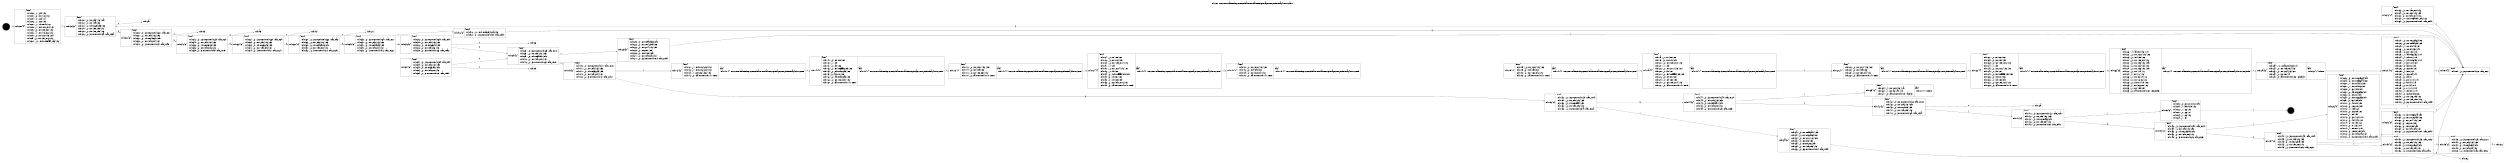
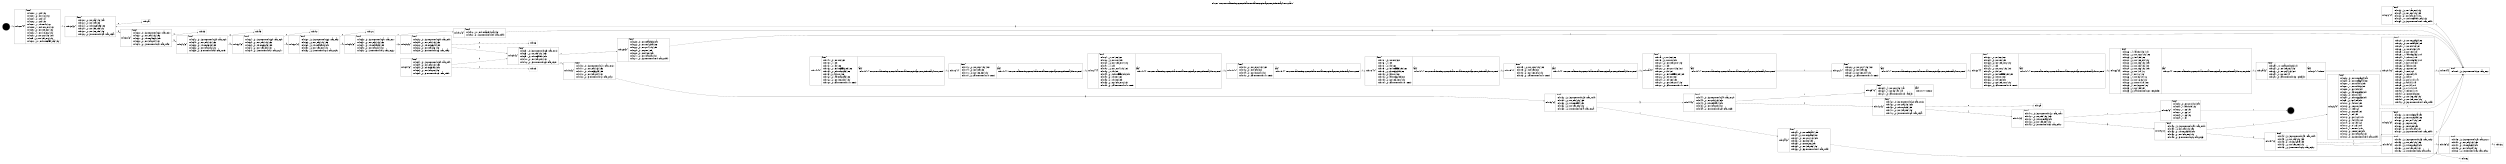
node "0x401731 [26]": removed
node "0x4017c1 [40]": added
edge "0x4016b8 [30]" -> "0x401e7d [5]": now "0x4014d0 [28]" -> "0x401e7d [5]"
